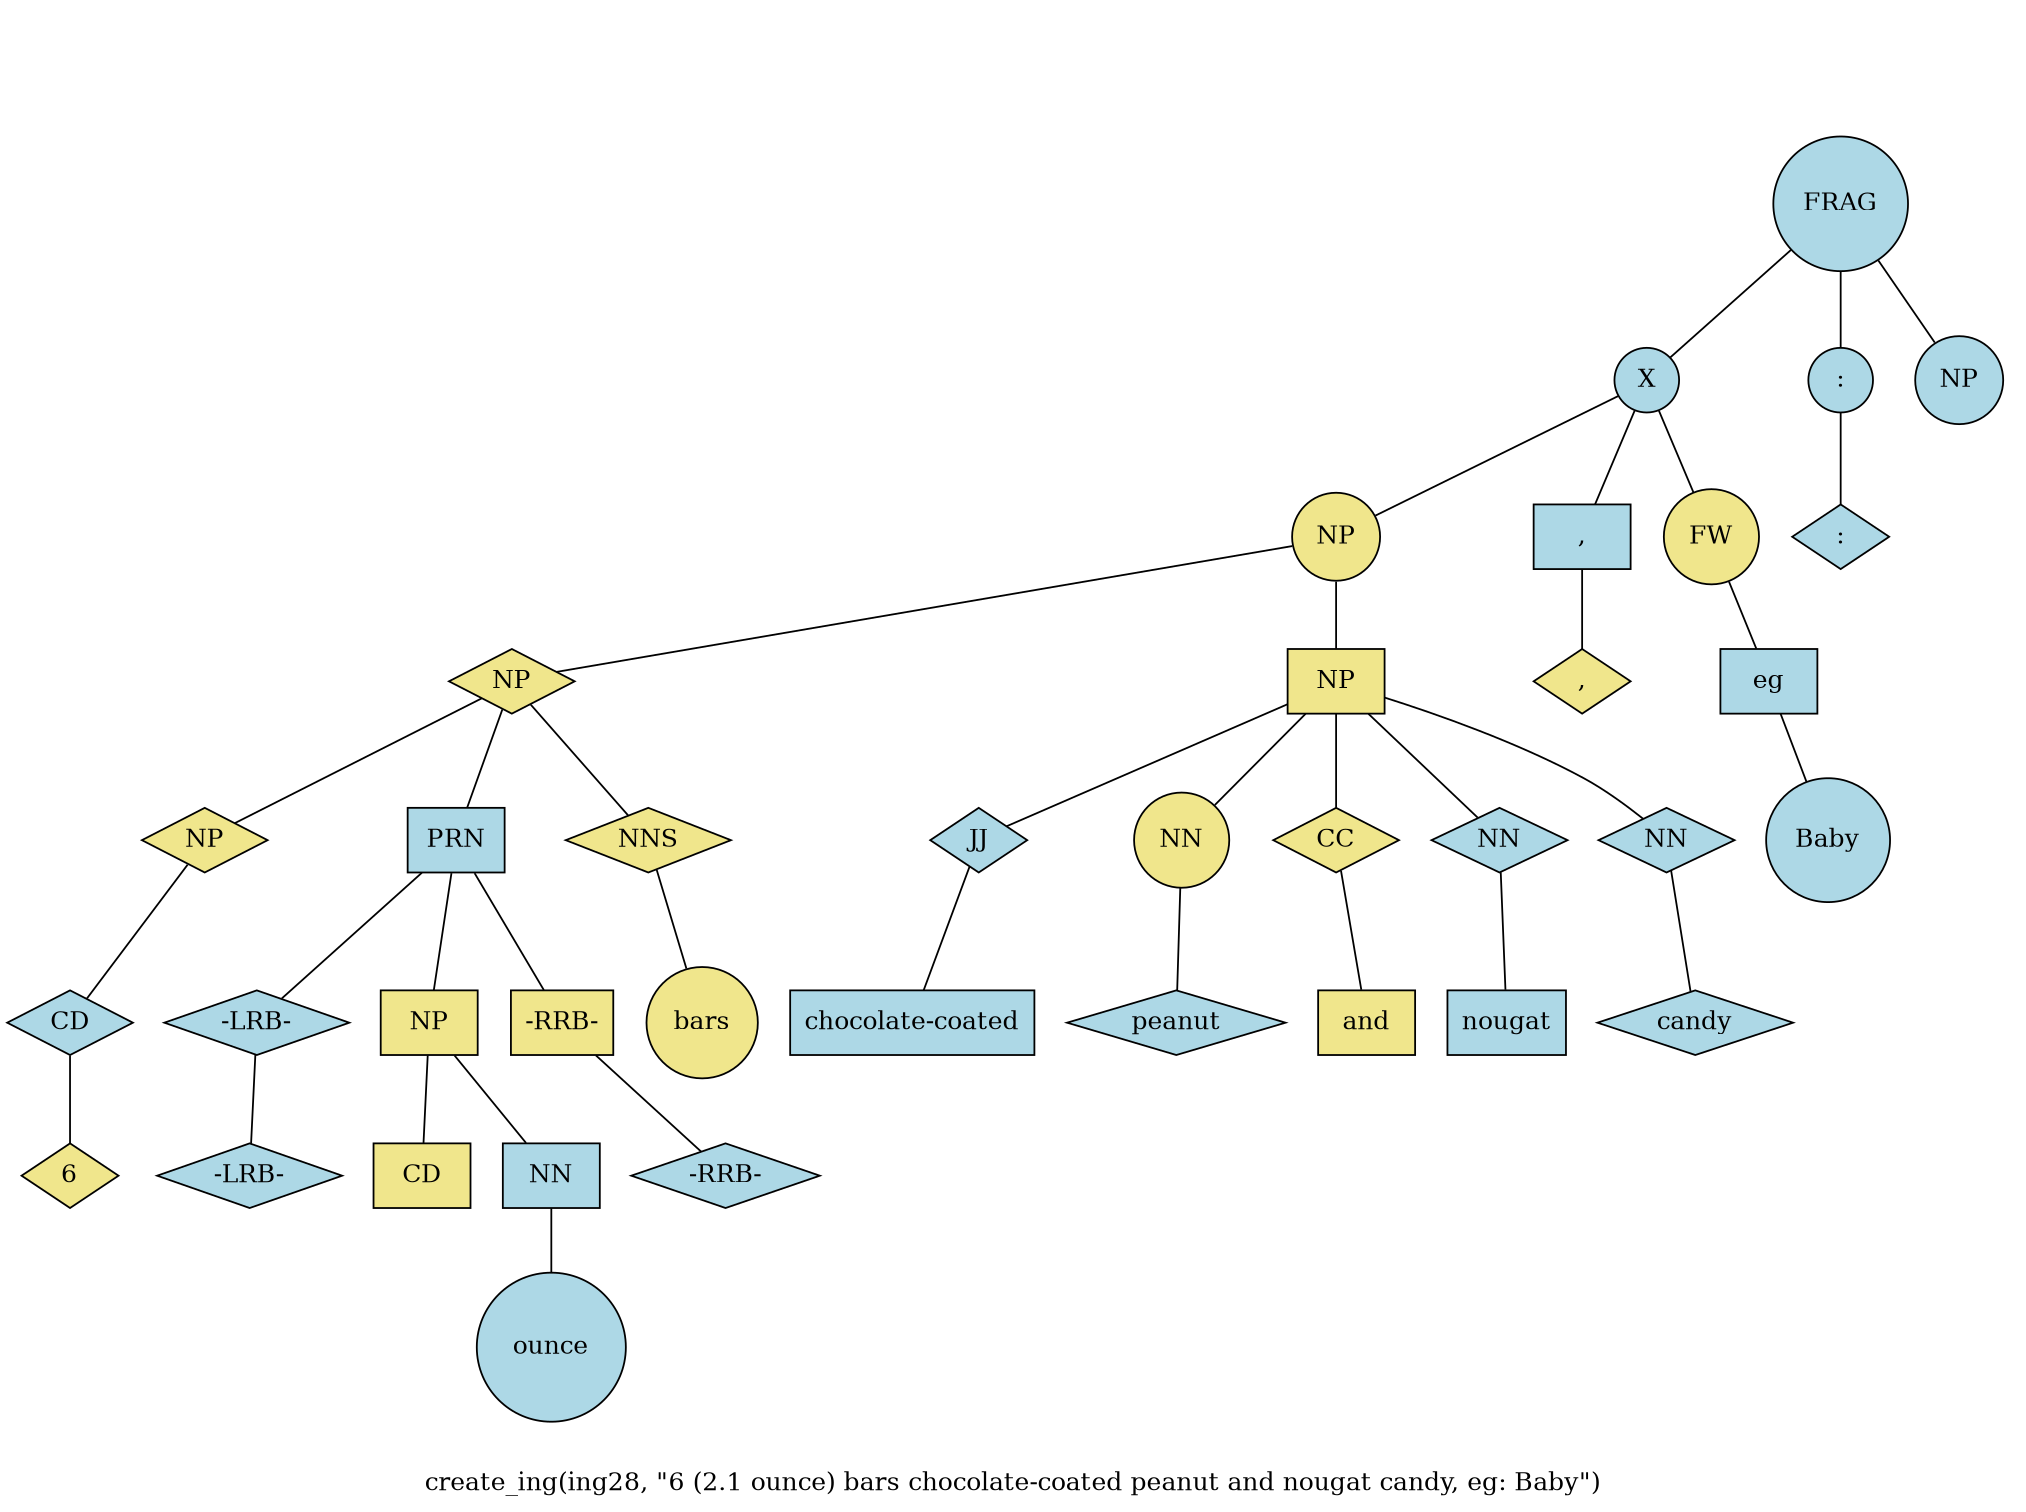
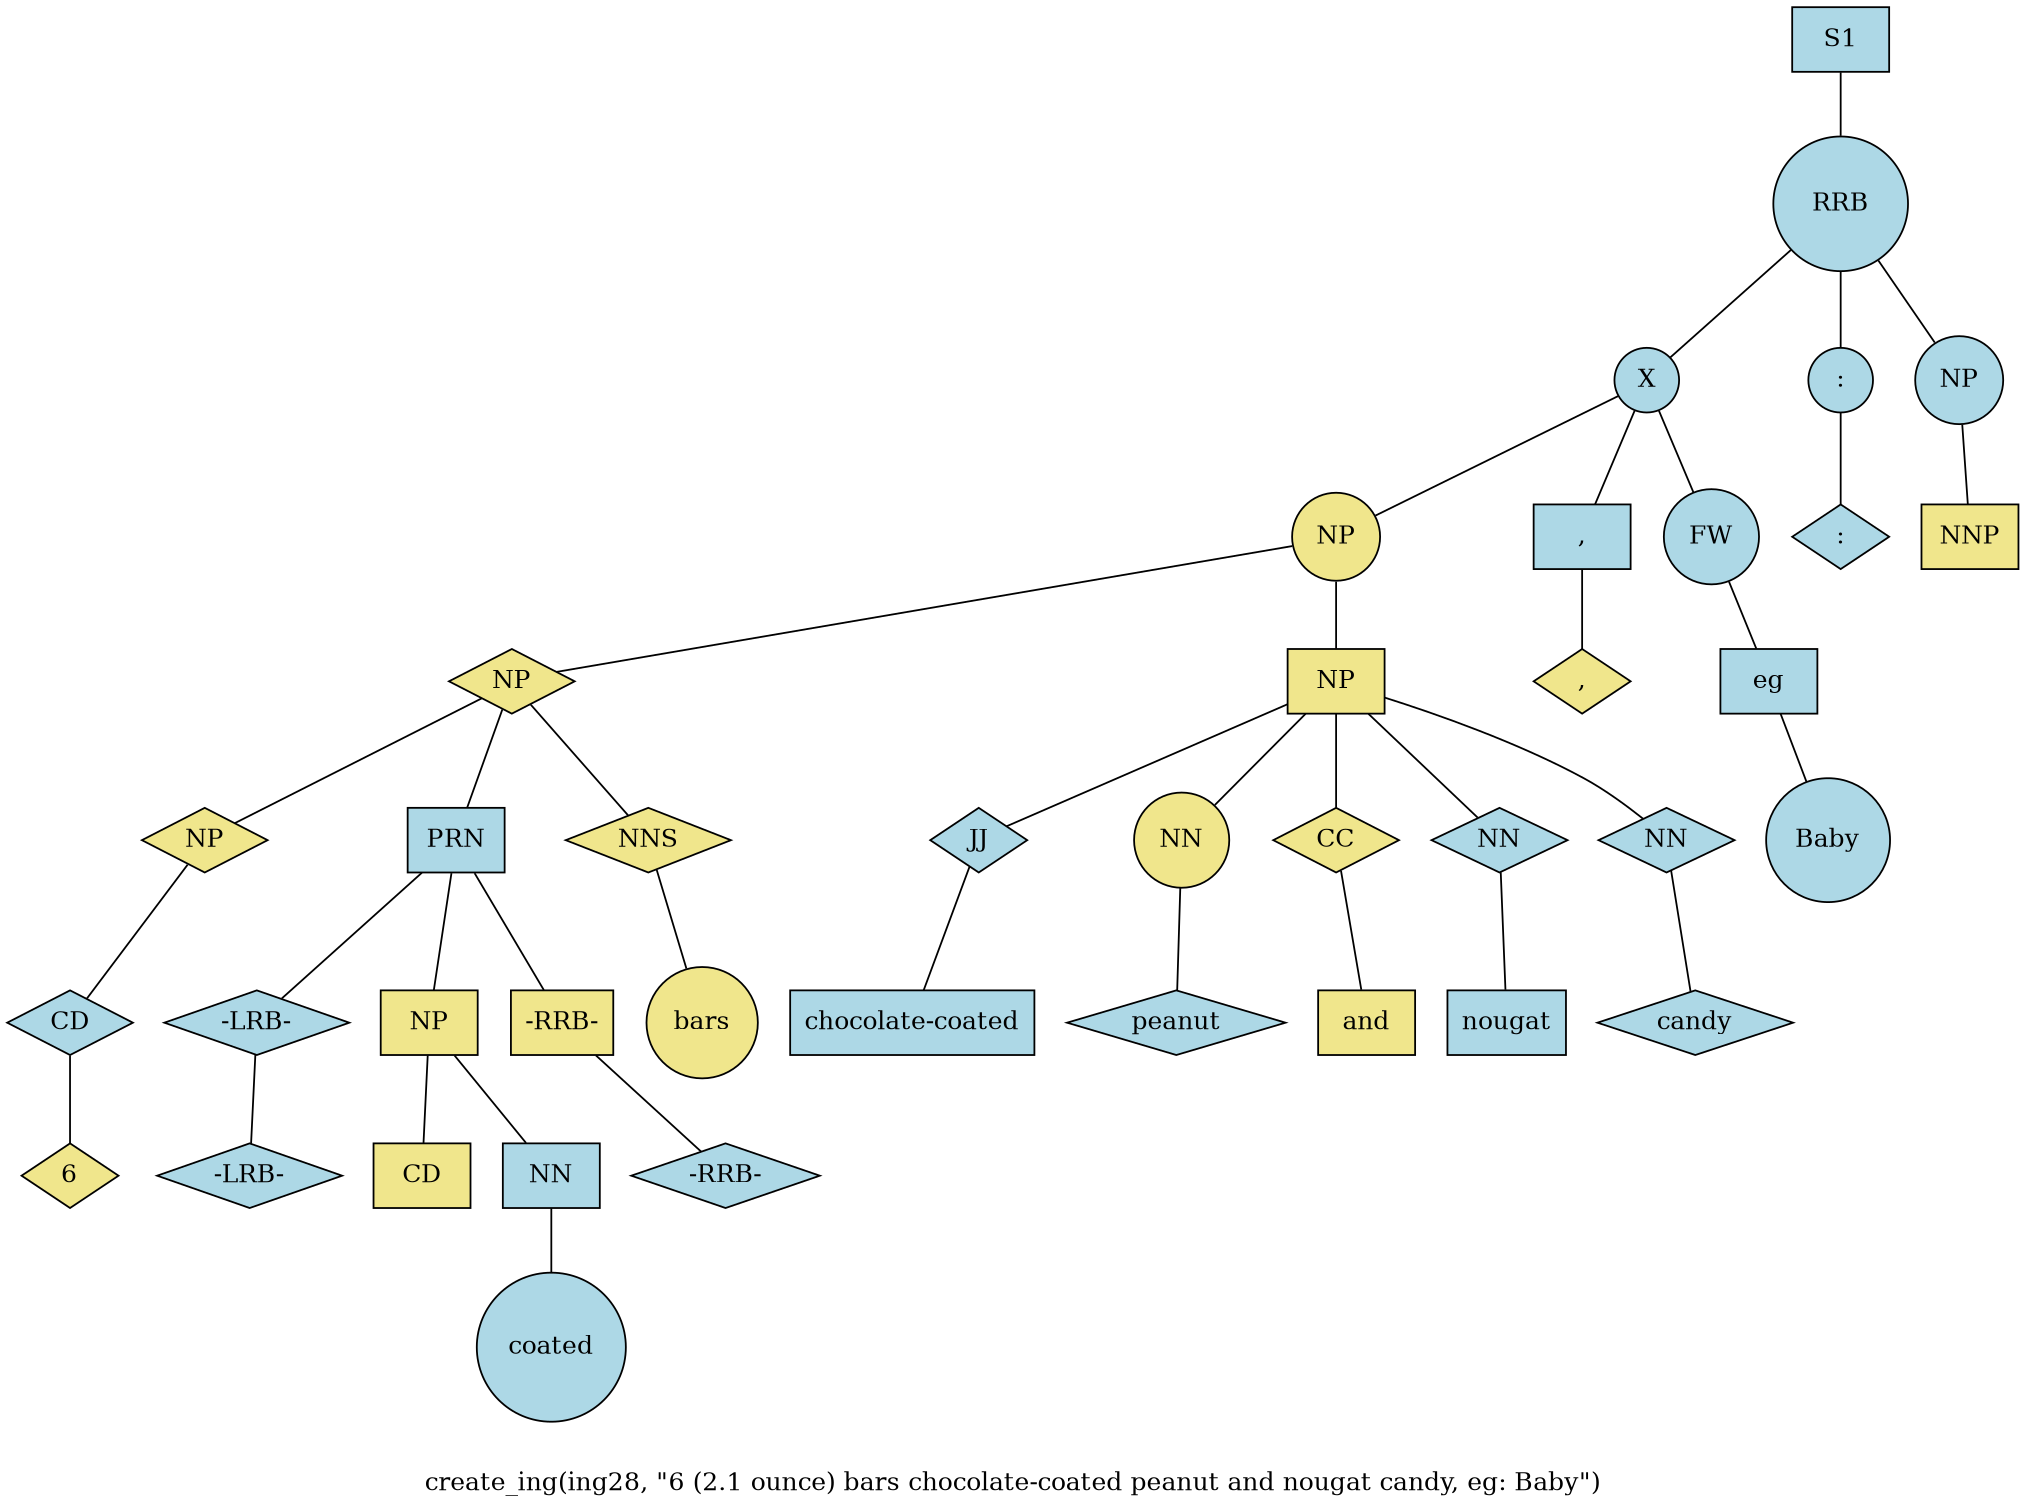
node "S1": added
node "FRAG": label "FRAG" -> "RRB"
node "FW": fillcolor khaki -> lightblue
node "NNP": added
node "ounce": label "ounce" -> "coated"
